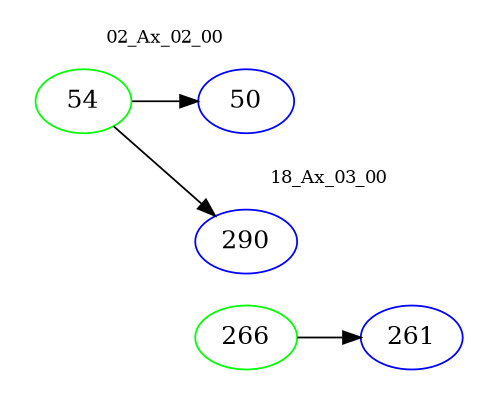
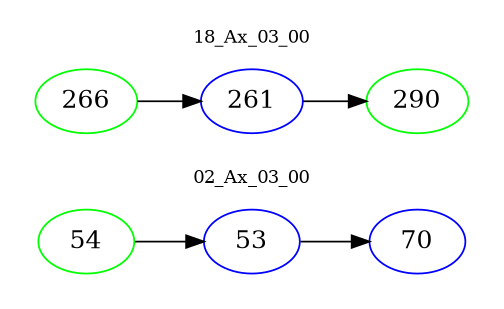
cluster "02_Ax_02_00": label "02_Ax_02_00" -> "02_Ax_03_00"
node "50": label "50" -> "53"
edge "54" -> "290": now "261" -> "290"
node "290": color blue -> green
node "70": added
